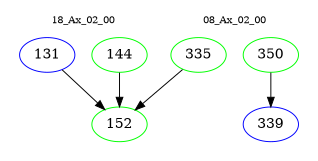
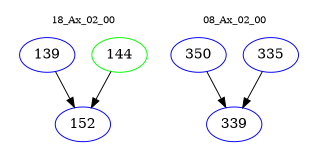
node "131": label "131" -> "139"
node "335": color green -> blue
node "350": color green -> blue
edge "335" -> "152": now "335" -> "339"
node "152": color green -> blue
